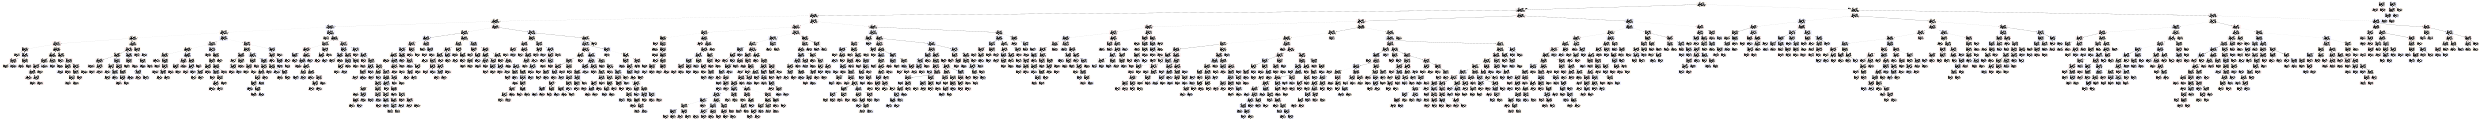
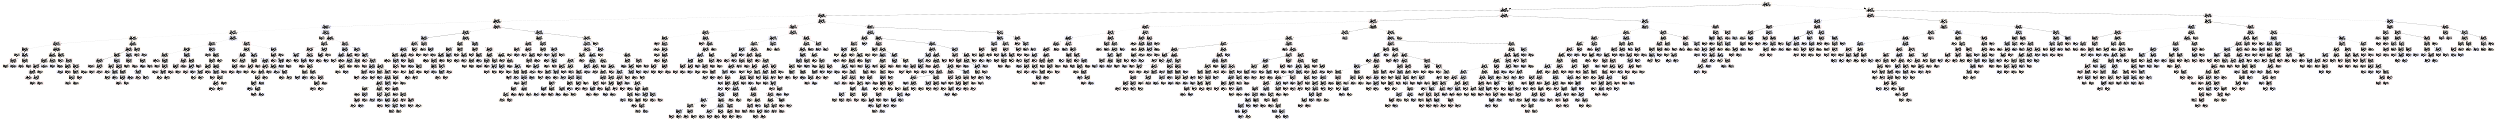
node "X[2] <= 0.682 gini = 0.222 samples = 102 value = [89, 13]": added
